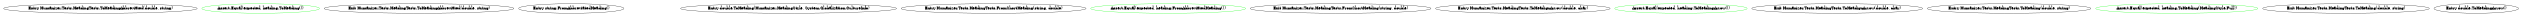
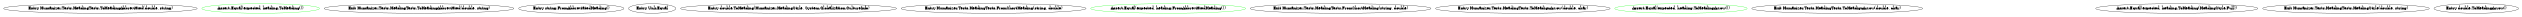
node "Entry Unk.Equal": added
node "Entry Humanizer.Tests.HeadingTests.ToHeading(double, string)": removed
node "Assert.Equal(expected, heading.ToHeading(HeadingStyle.Full))": color green -> black
node "Exit Humanizer.Tests.HeadingTests.ToHeading(double, string)": label "Exit Humanizer.Tests.HeadingTests.ToHeading(double, string)" -> "Exit Humanizer.Tests.HeadingTests.HeadingStyle(double, string)"
